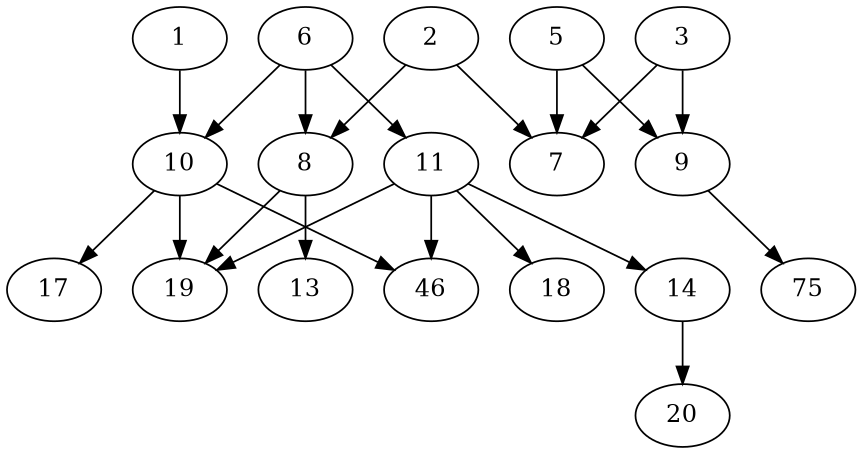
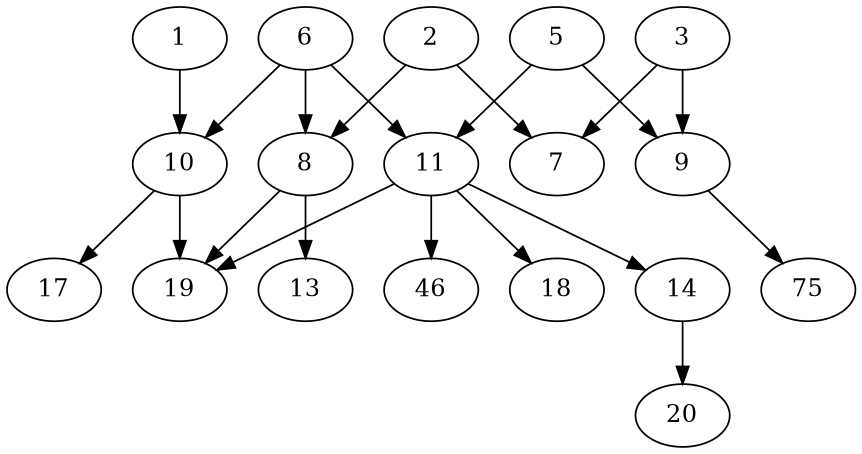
edge "5" -> "7": now "5" -> "11"
edge "10" -> "46": removed
